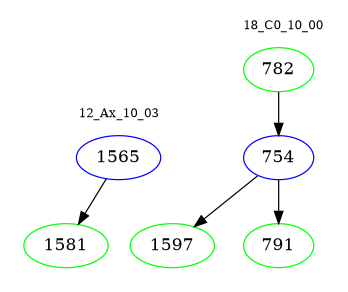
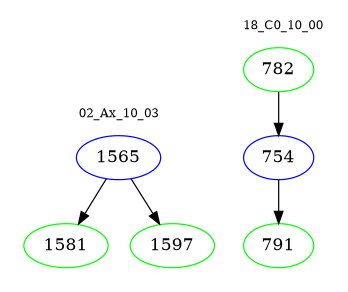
cluster "12_Ax_10_03": label "12_Ax_10_03" -> "02_Ax_10_03"
edge "754" -> "1597": now "1565" -> "1597"
